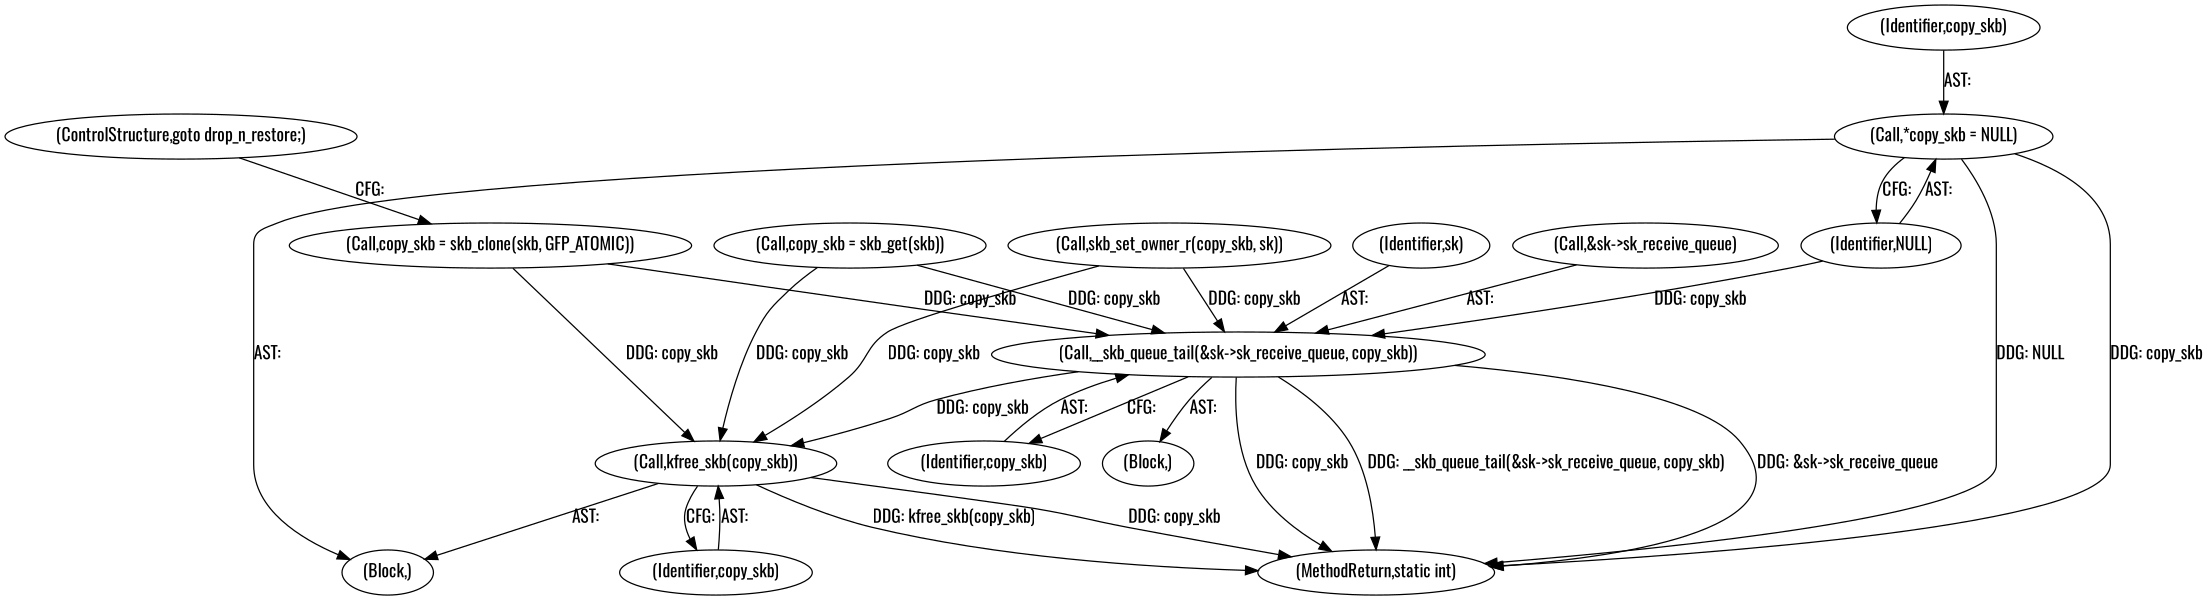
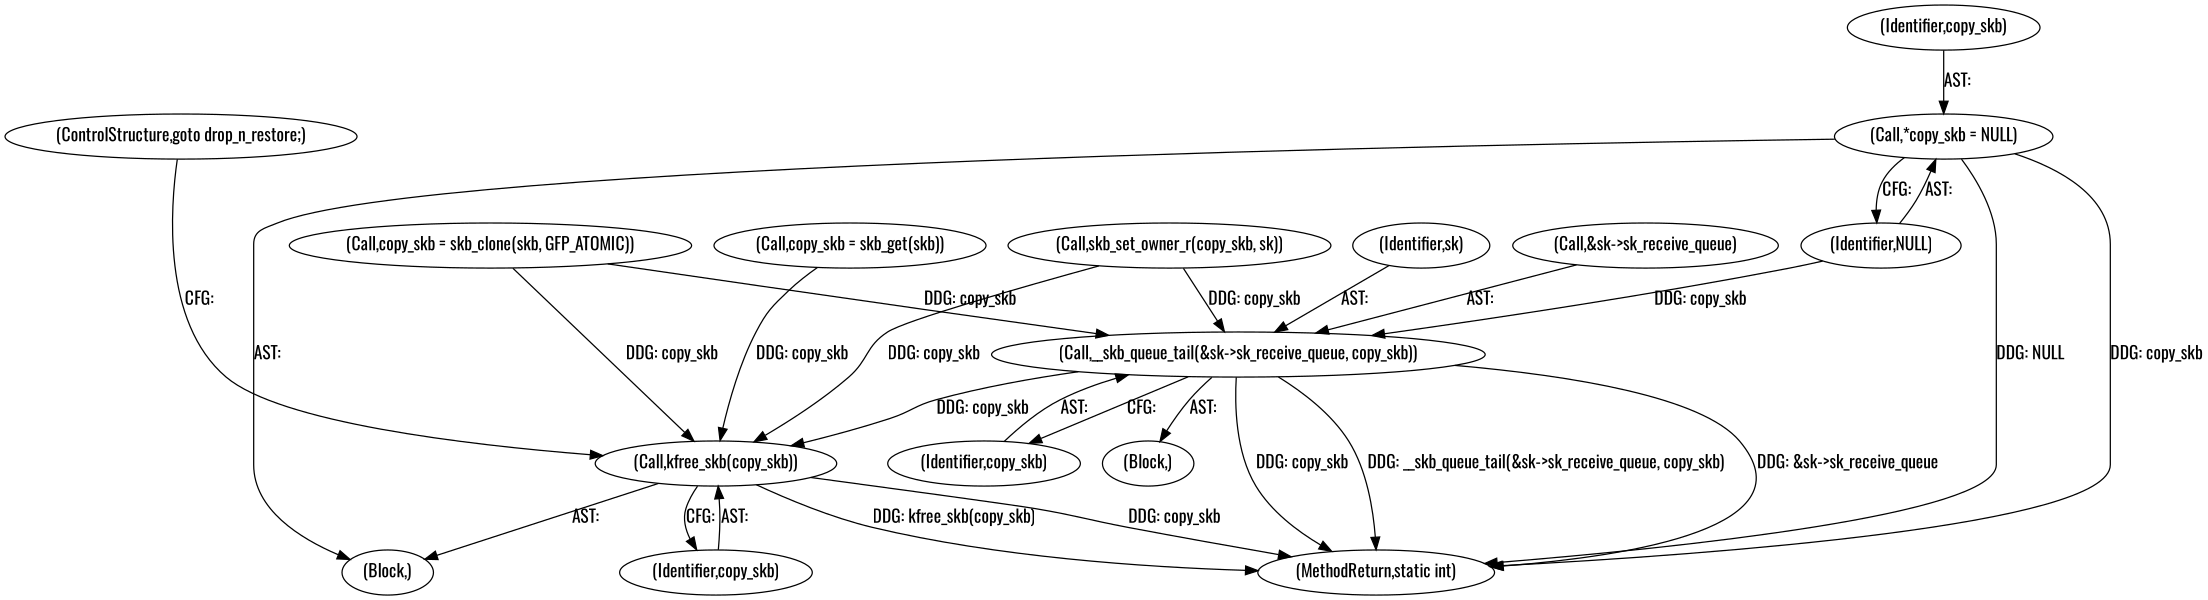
edge "(ControlStructure,goto drop_n_restore;)" -> "(Call,copy_skb = skb_clone(skb, GFP_ATOMIC))": now "(ControlStructure,goto drop_n_restore;)" -> "(Call,kfree_skb(copy_skb))"
edge "(Call,copy_skb = skb_get(skb))" -> "(Call,__skb_queue_tail(&sk->sk_receive_queue, copy_skb))": removed, label "DDG: copy_skb"
